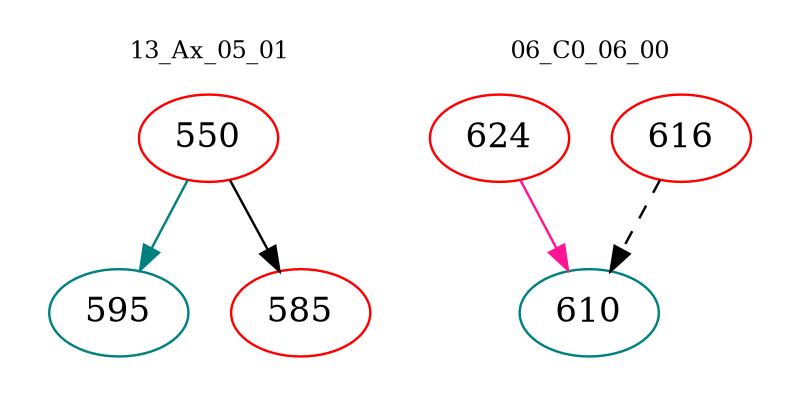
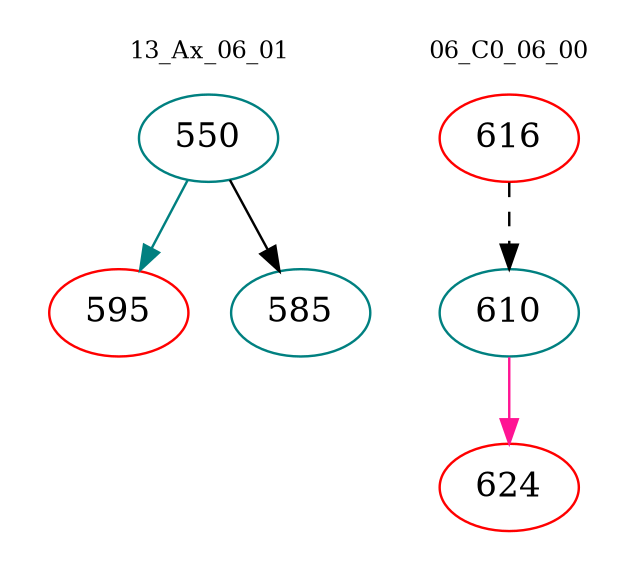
cluster "13_Ax_05_01": label "13_Ax_05_01" -> "13_Ax_06_01"
node "550": color red -> teal
edge "624" -> "610": reversed
node "595": color teal -> red
node "585": color red -> teal
